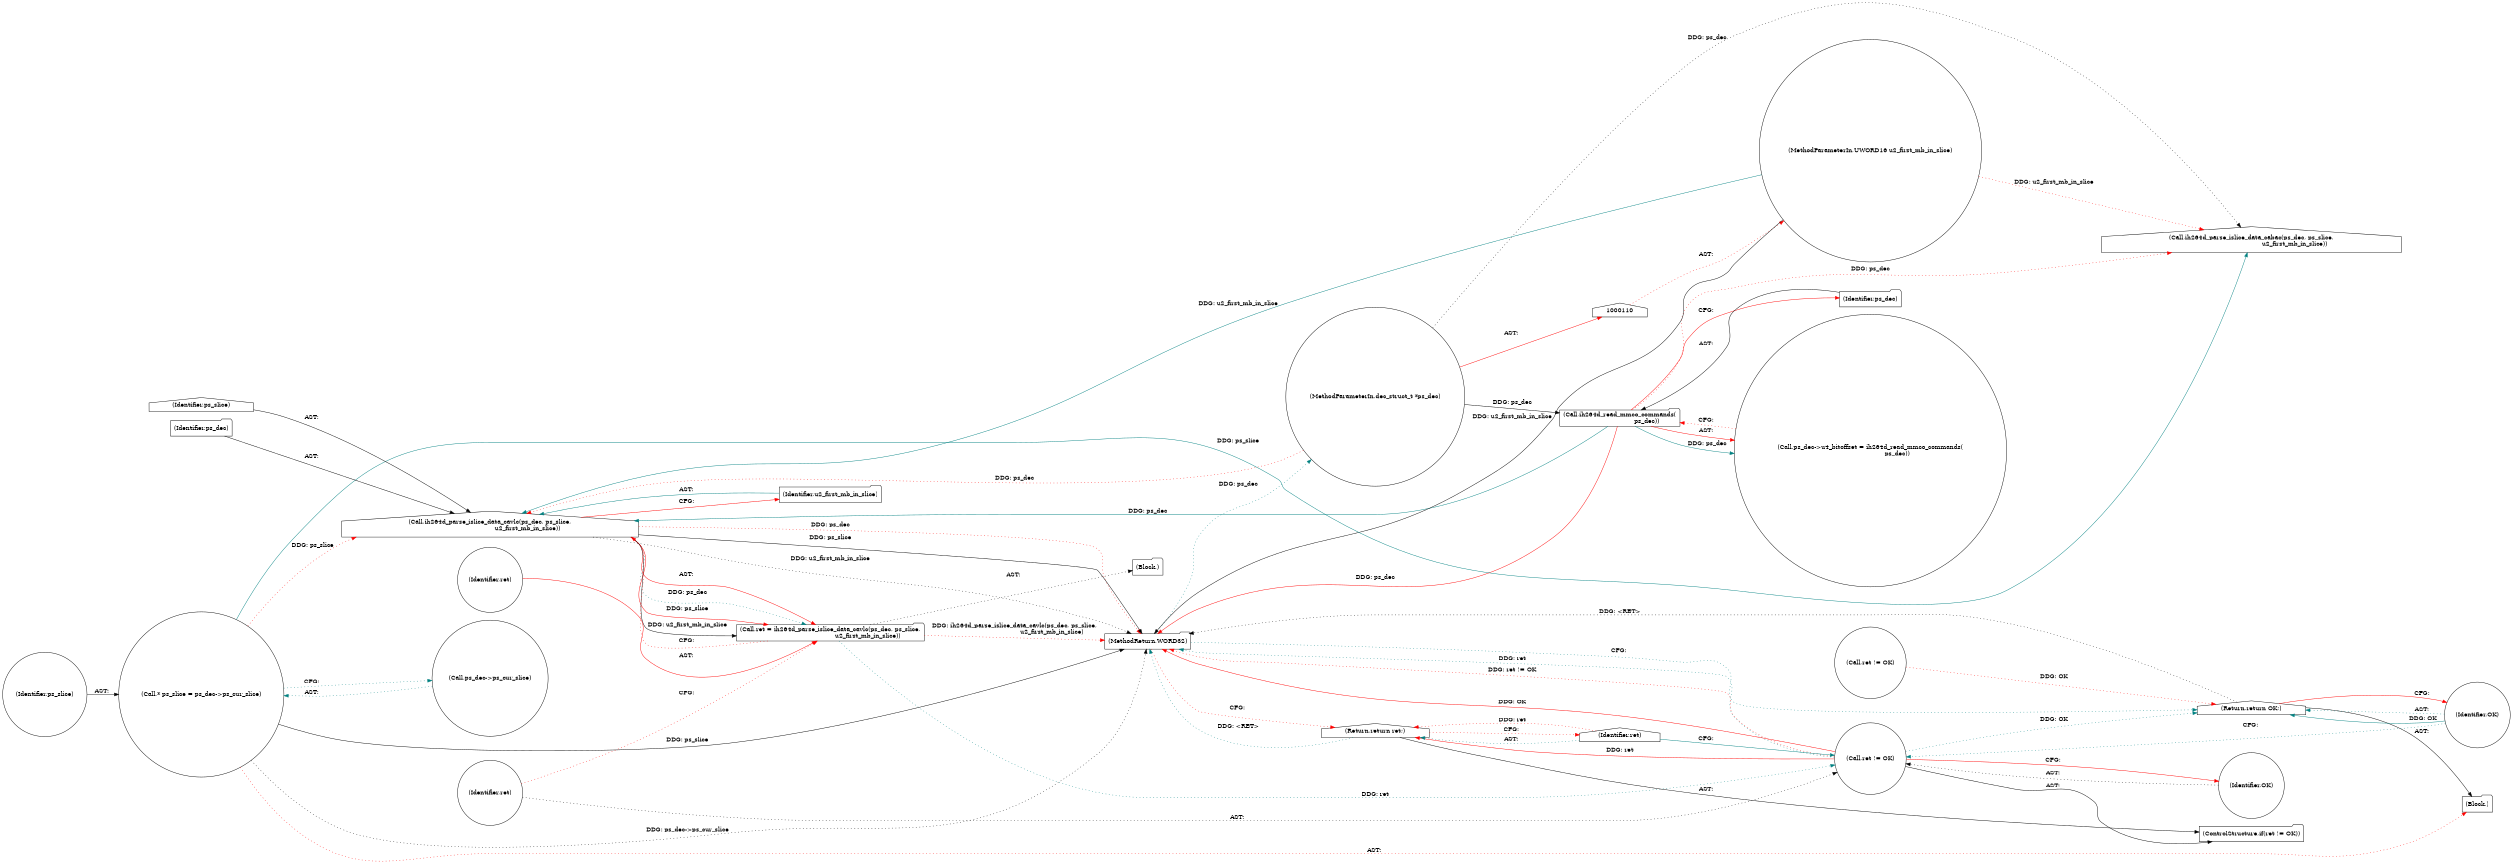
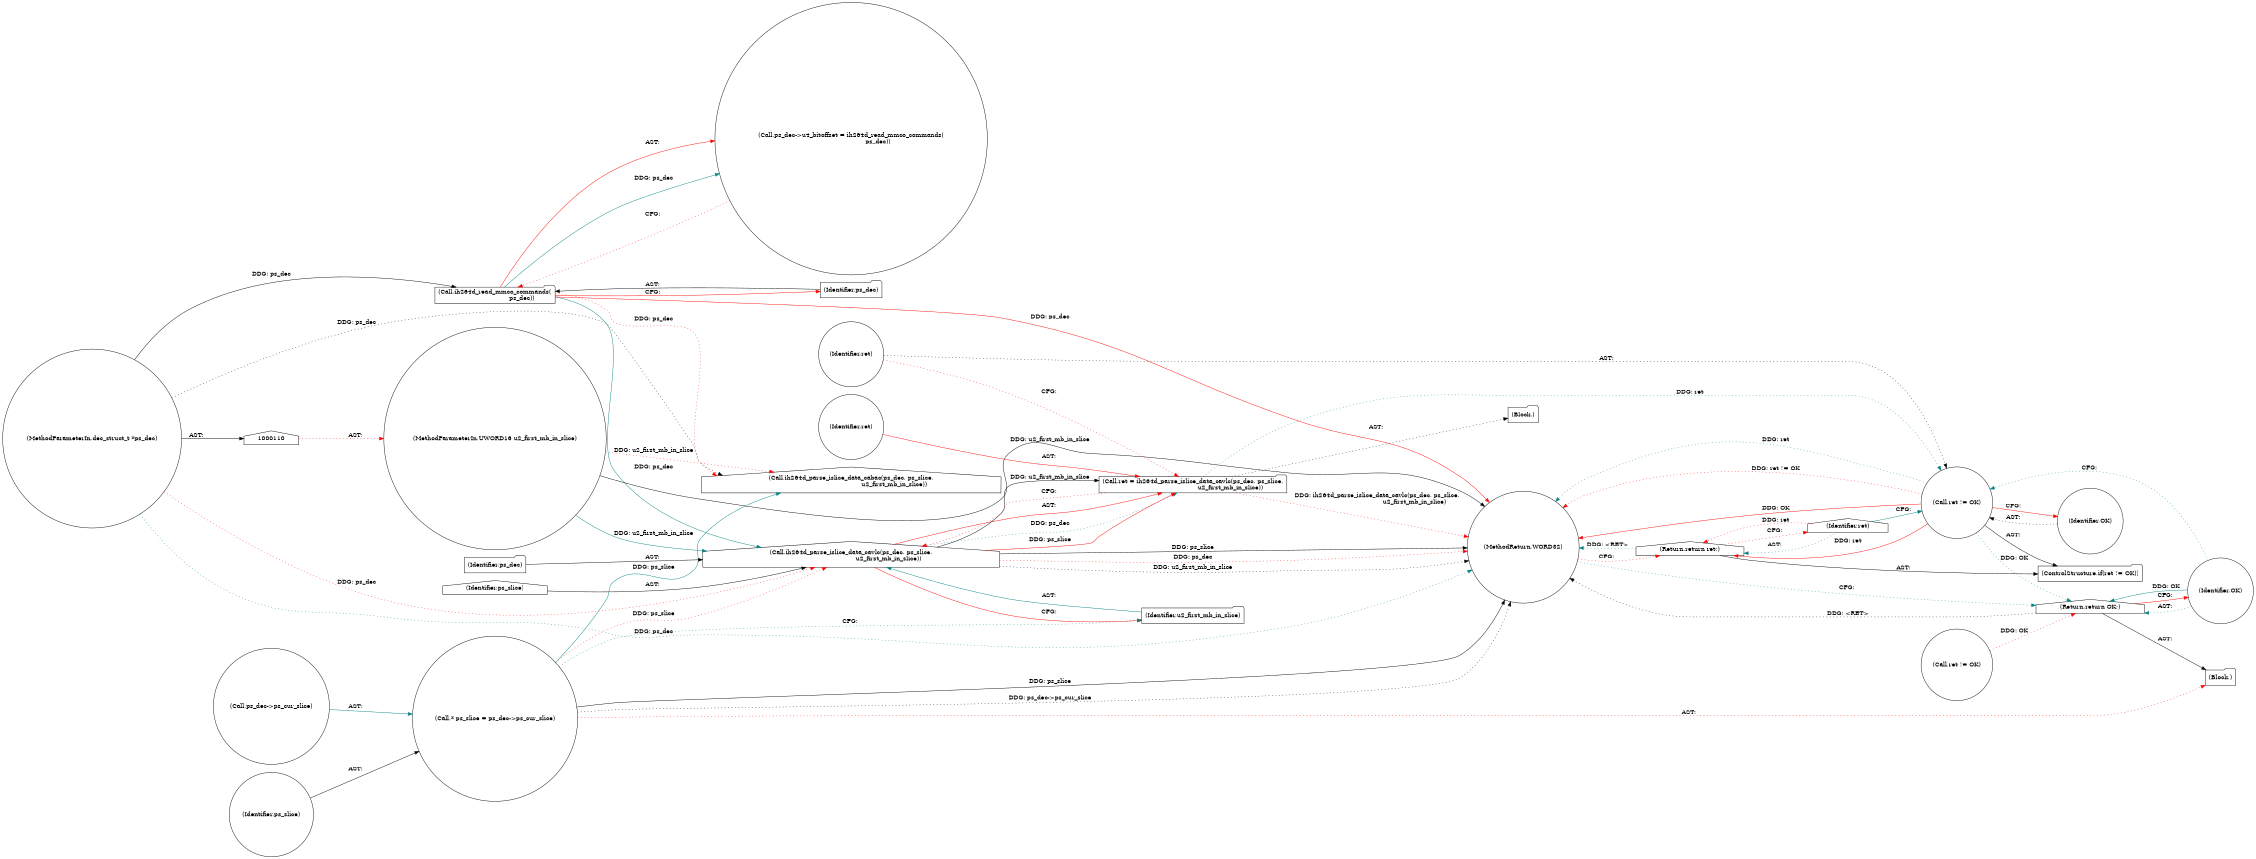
edge "(MethodParameterIn,dec_struct_t *ps_dec)" -> "1000110": color red -> black
edge "(MethodReturn,WORD32)" -> "(MethodParameterIn,dec_struct_t *ps_dec)": reversed
node "(MethodReturn,WORD32)": shape folder -> circle
edge "(Call,* ps_slice = ps_dec->ps_cur_slice)" -> "(Call,ps_dec->ps_cur_slice)": now "(Call,* ps_slice = ps_dec->ps_cur_slice)" -> "(Identifier,u2_first_mb_in_slice)"
edge "(Call,ps_dec->ps_cur_slice)" -> "(Call,* ps_slice = ps_dec->ps_cur_slice)": style dotted -> solid
